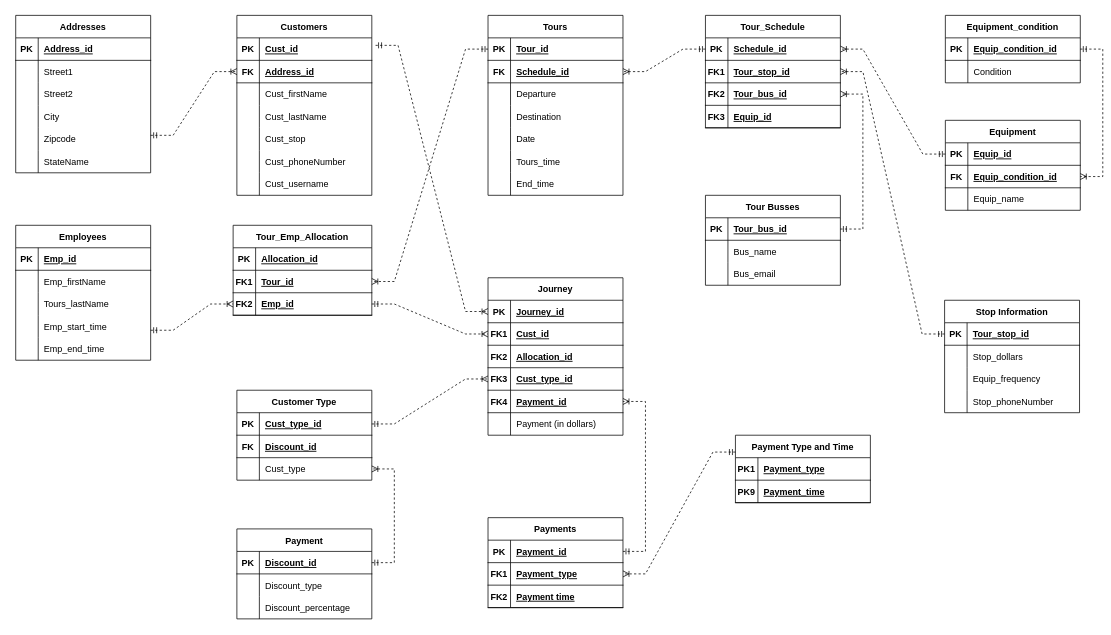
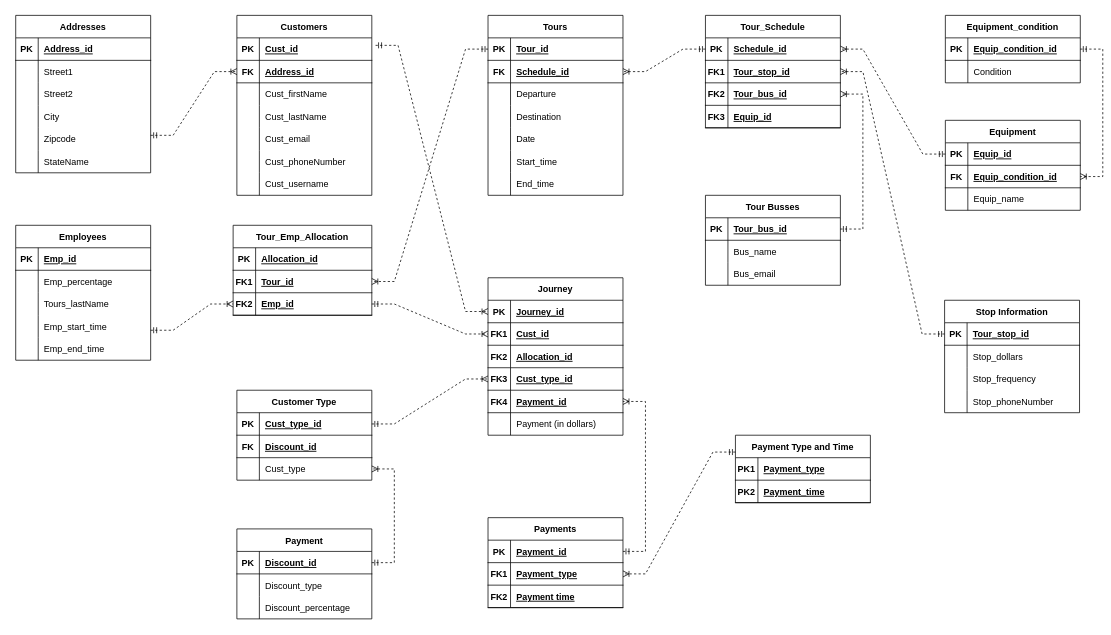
node "Cust_stop": label "Cust_stop" -> "Cust_email"
node "Tours_time": label "Tours_time" -> "Start_time"
node "Emp_firstName": label "Emp_firstName" -> "Emp_percentage"
node "Equip_frequency": label "Equip_frequency" -> "Stop_frequency"
node "PK9": label "PK9" -> "PK2"
